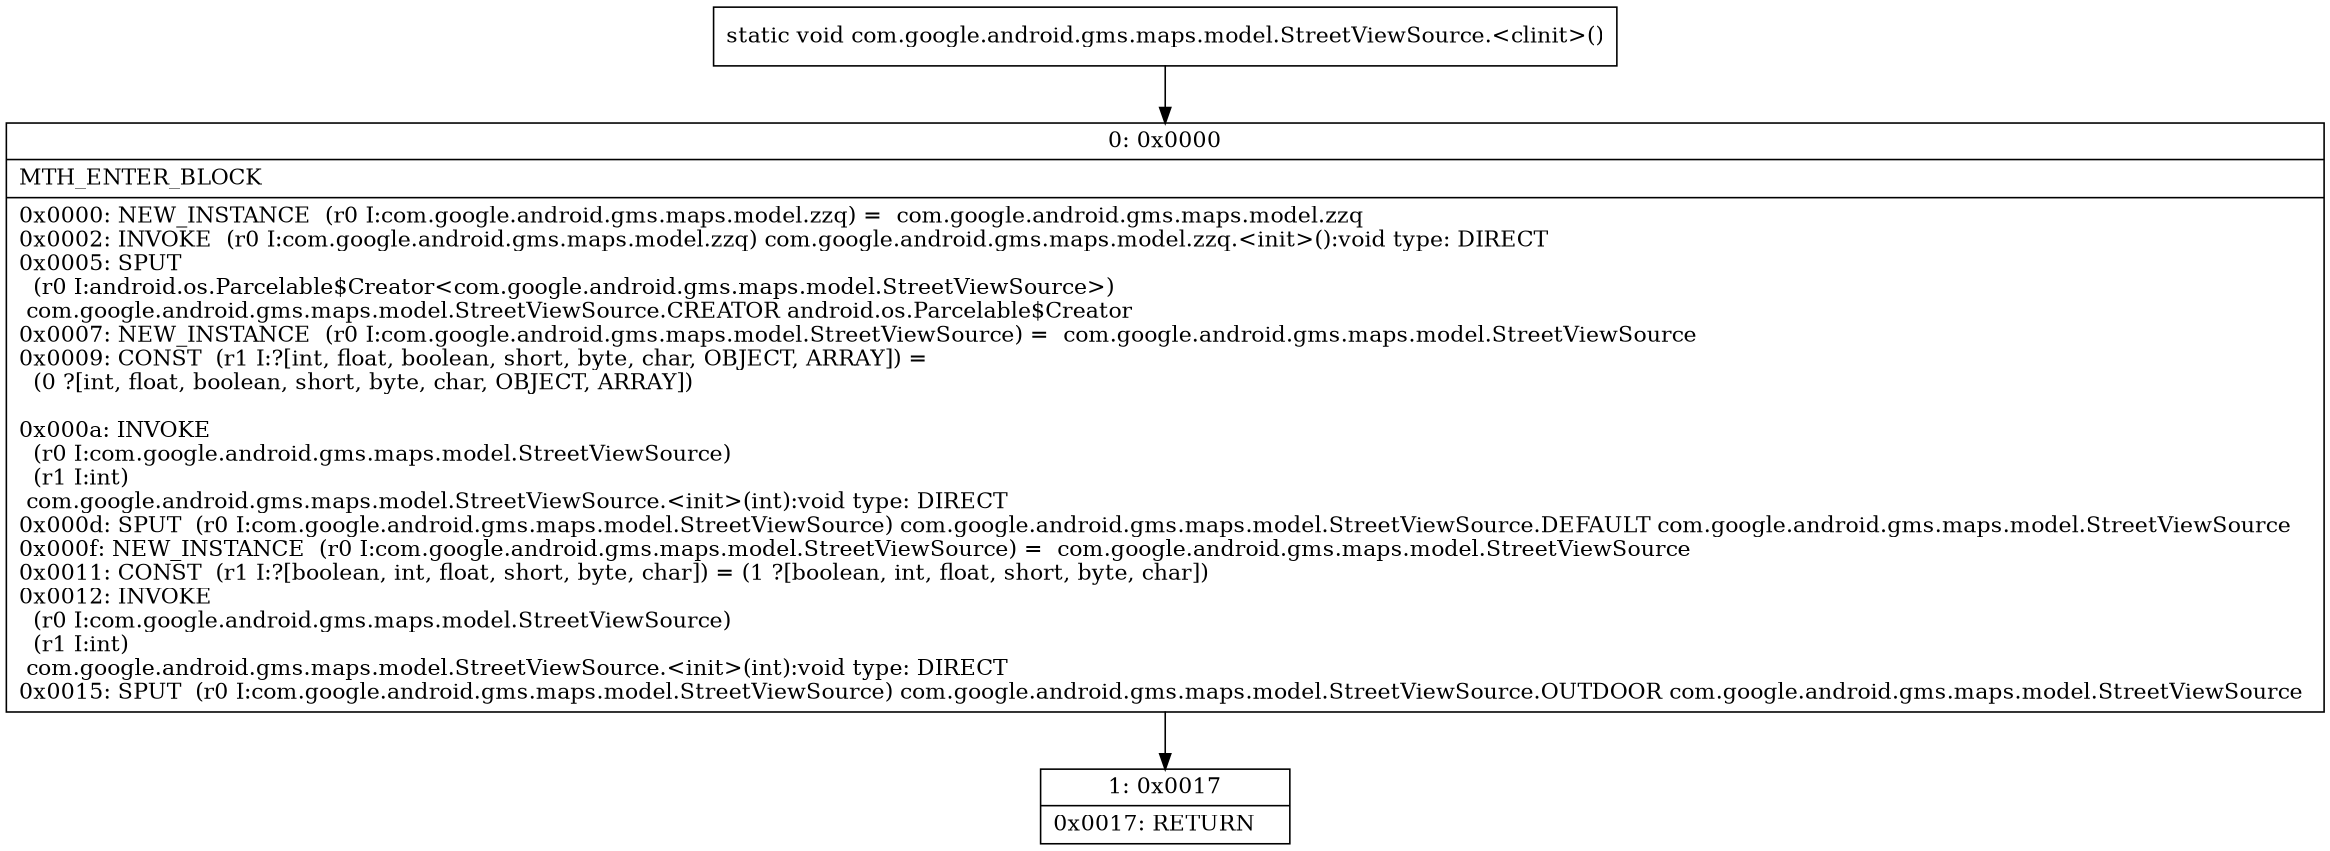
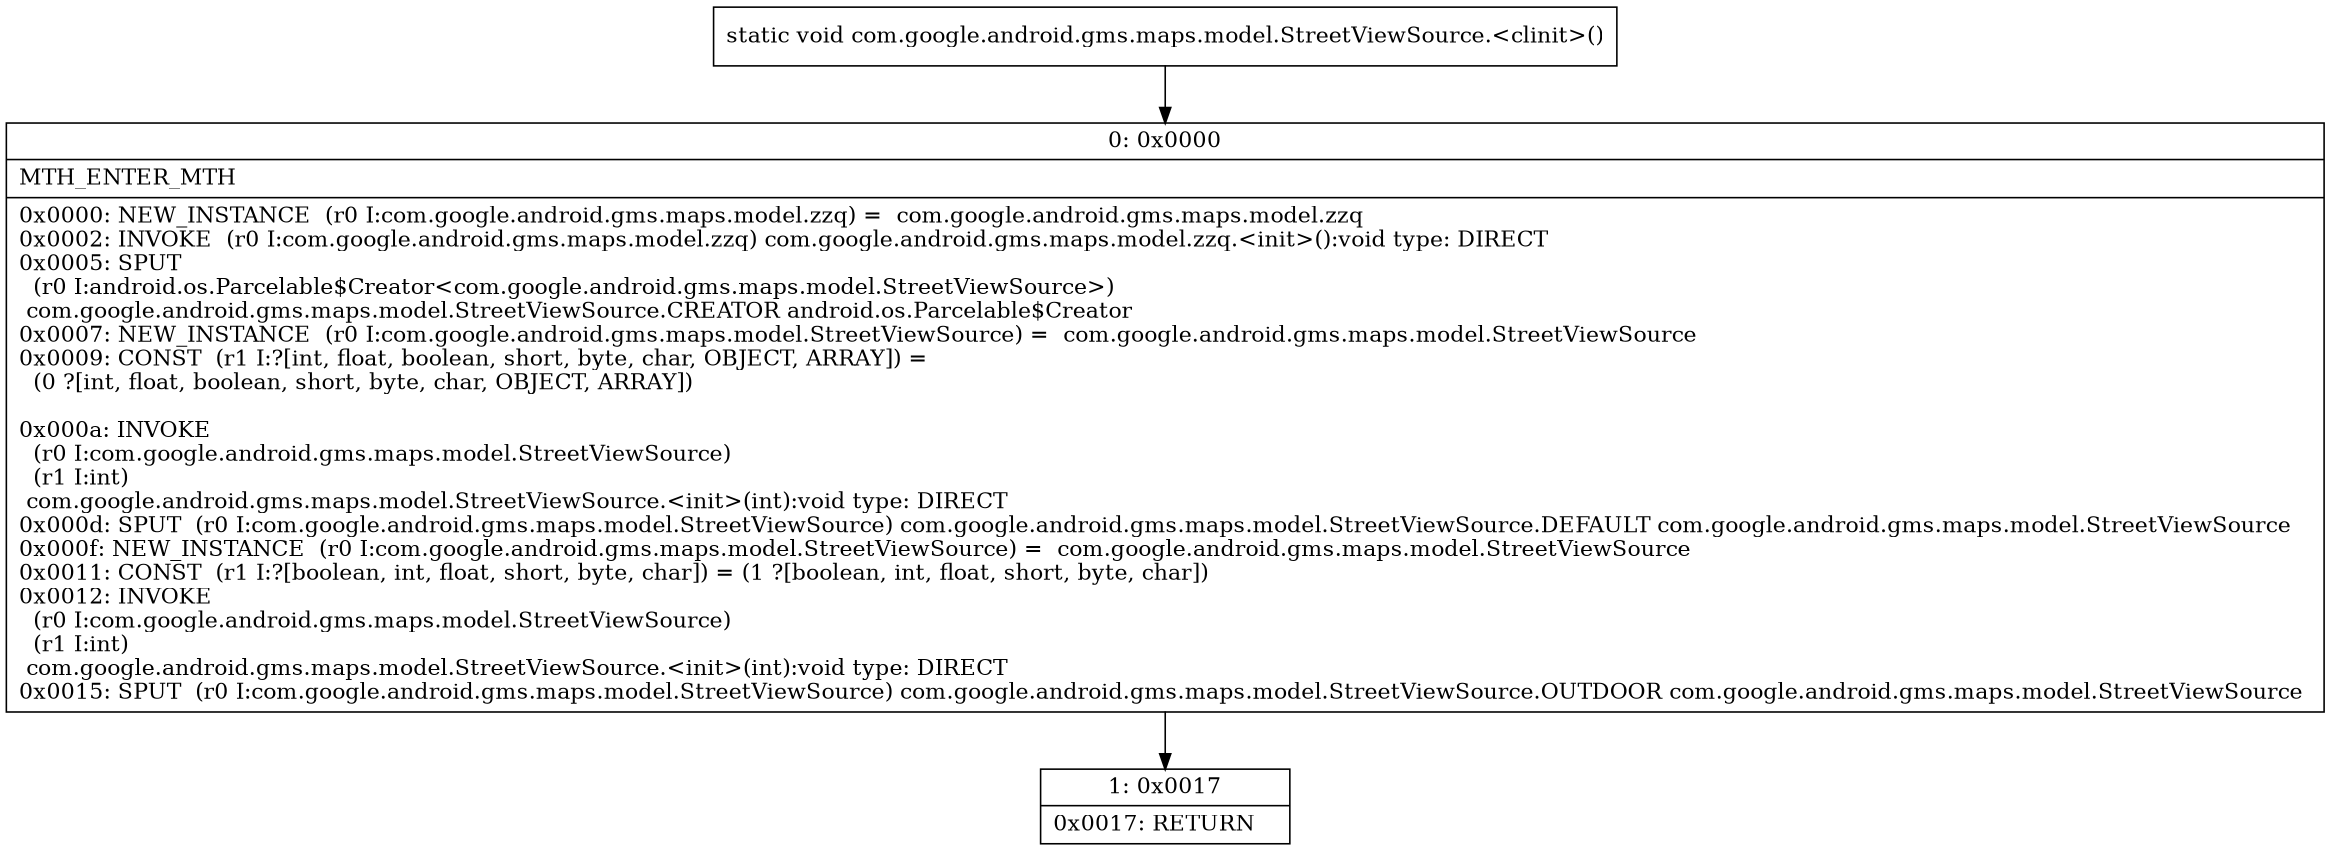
node "0: 0x0000": text "MTH_ENTER_BLOCK" -> "MTH_ENTER_MTH"
